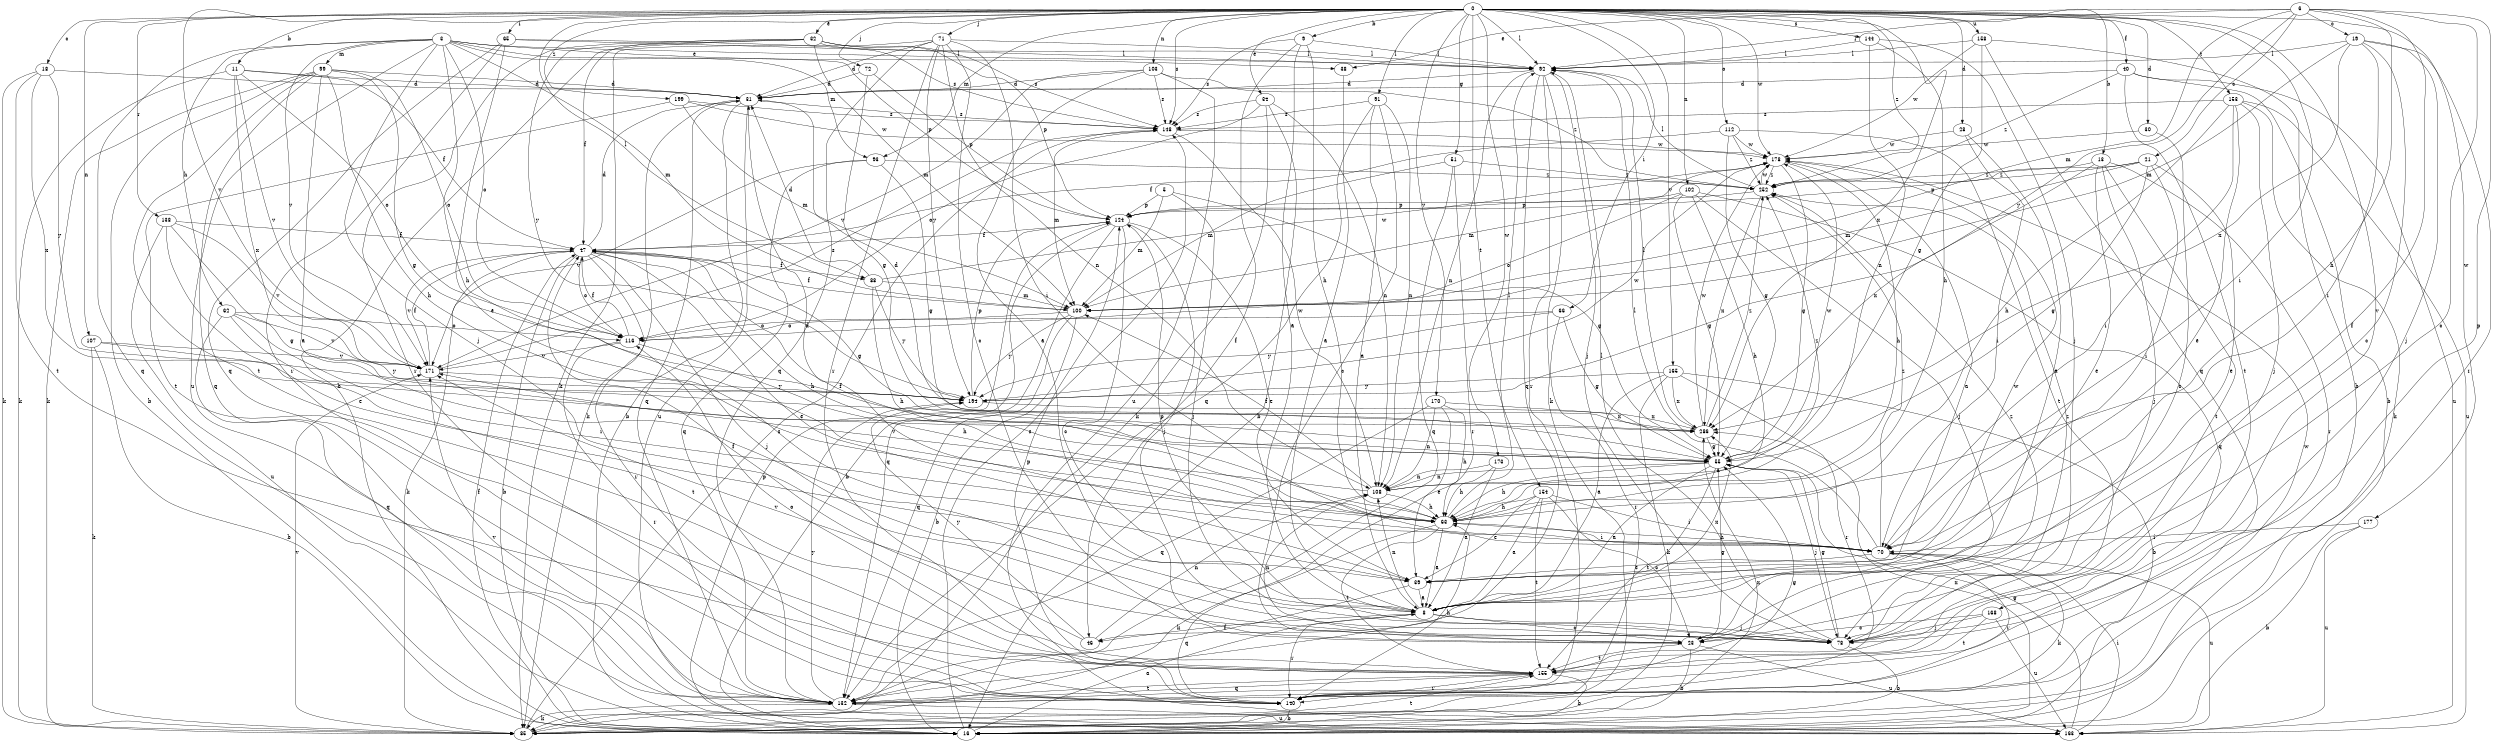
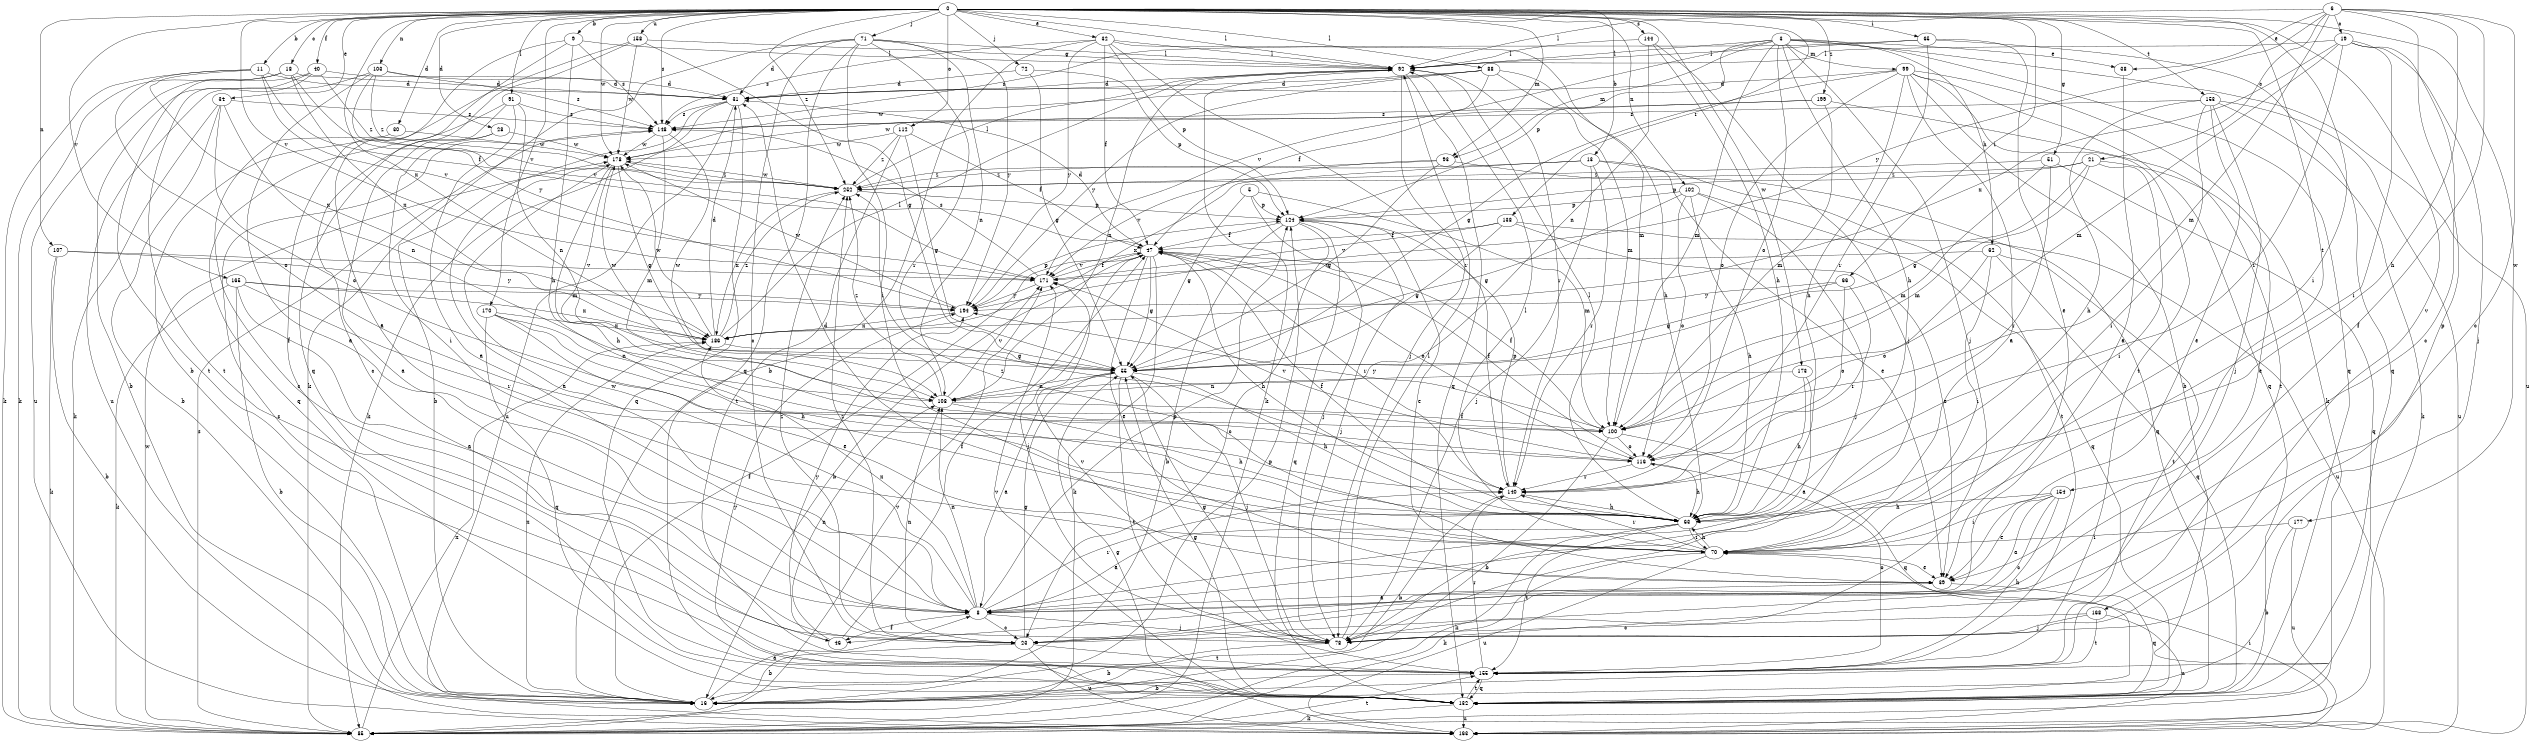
edge "158" -> "92": label "l" -> "g"
edge "47" -> "88": reversed
node "286": label "286" -> "186"
edge "154" -> "155": label "t" -> "h"
